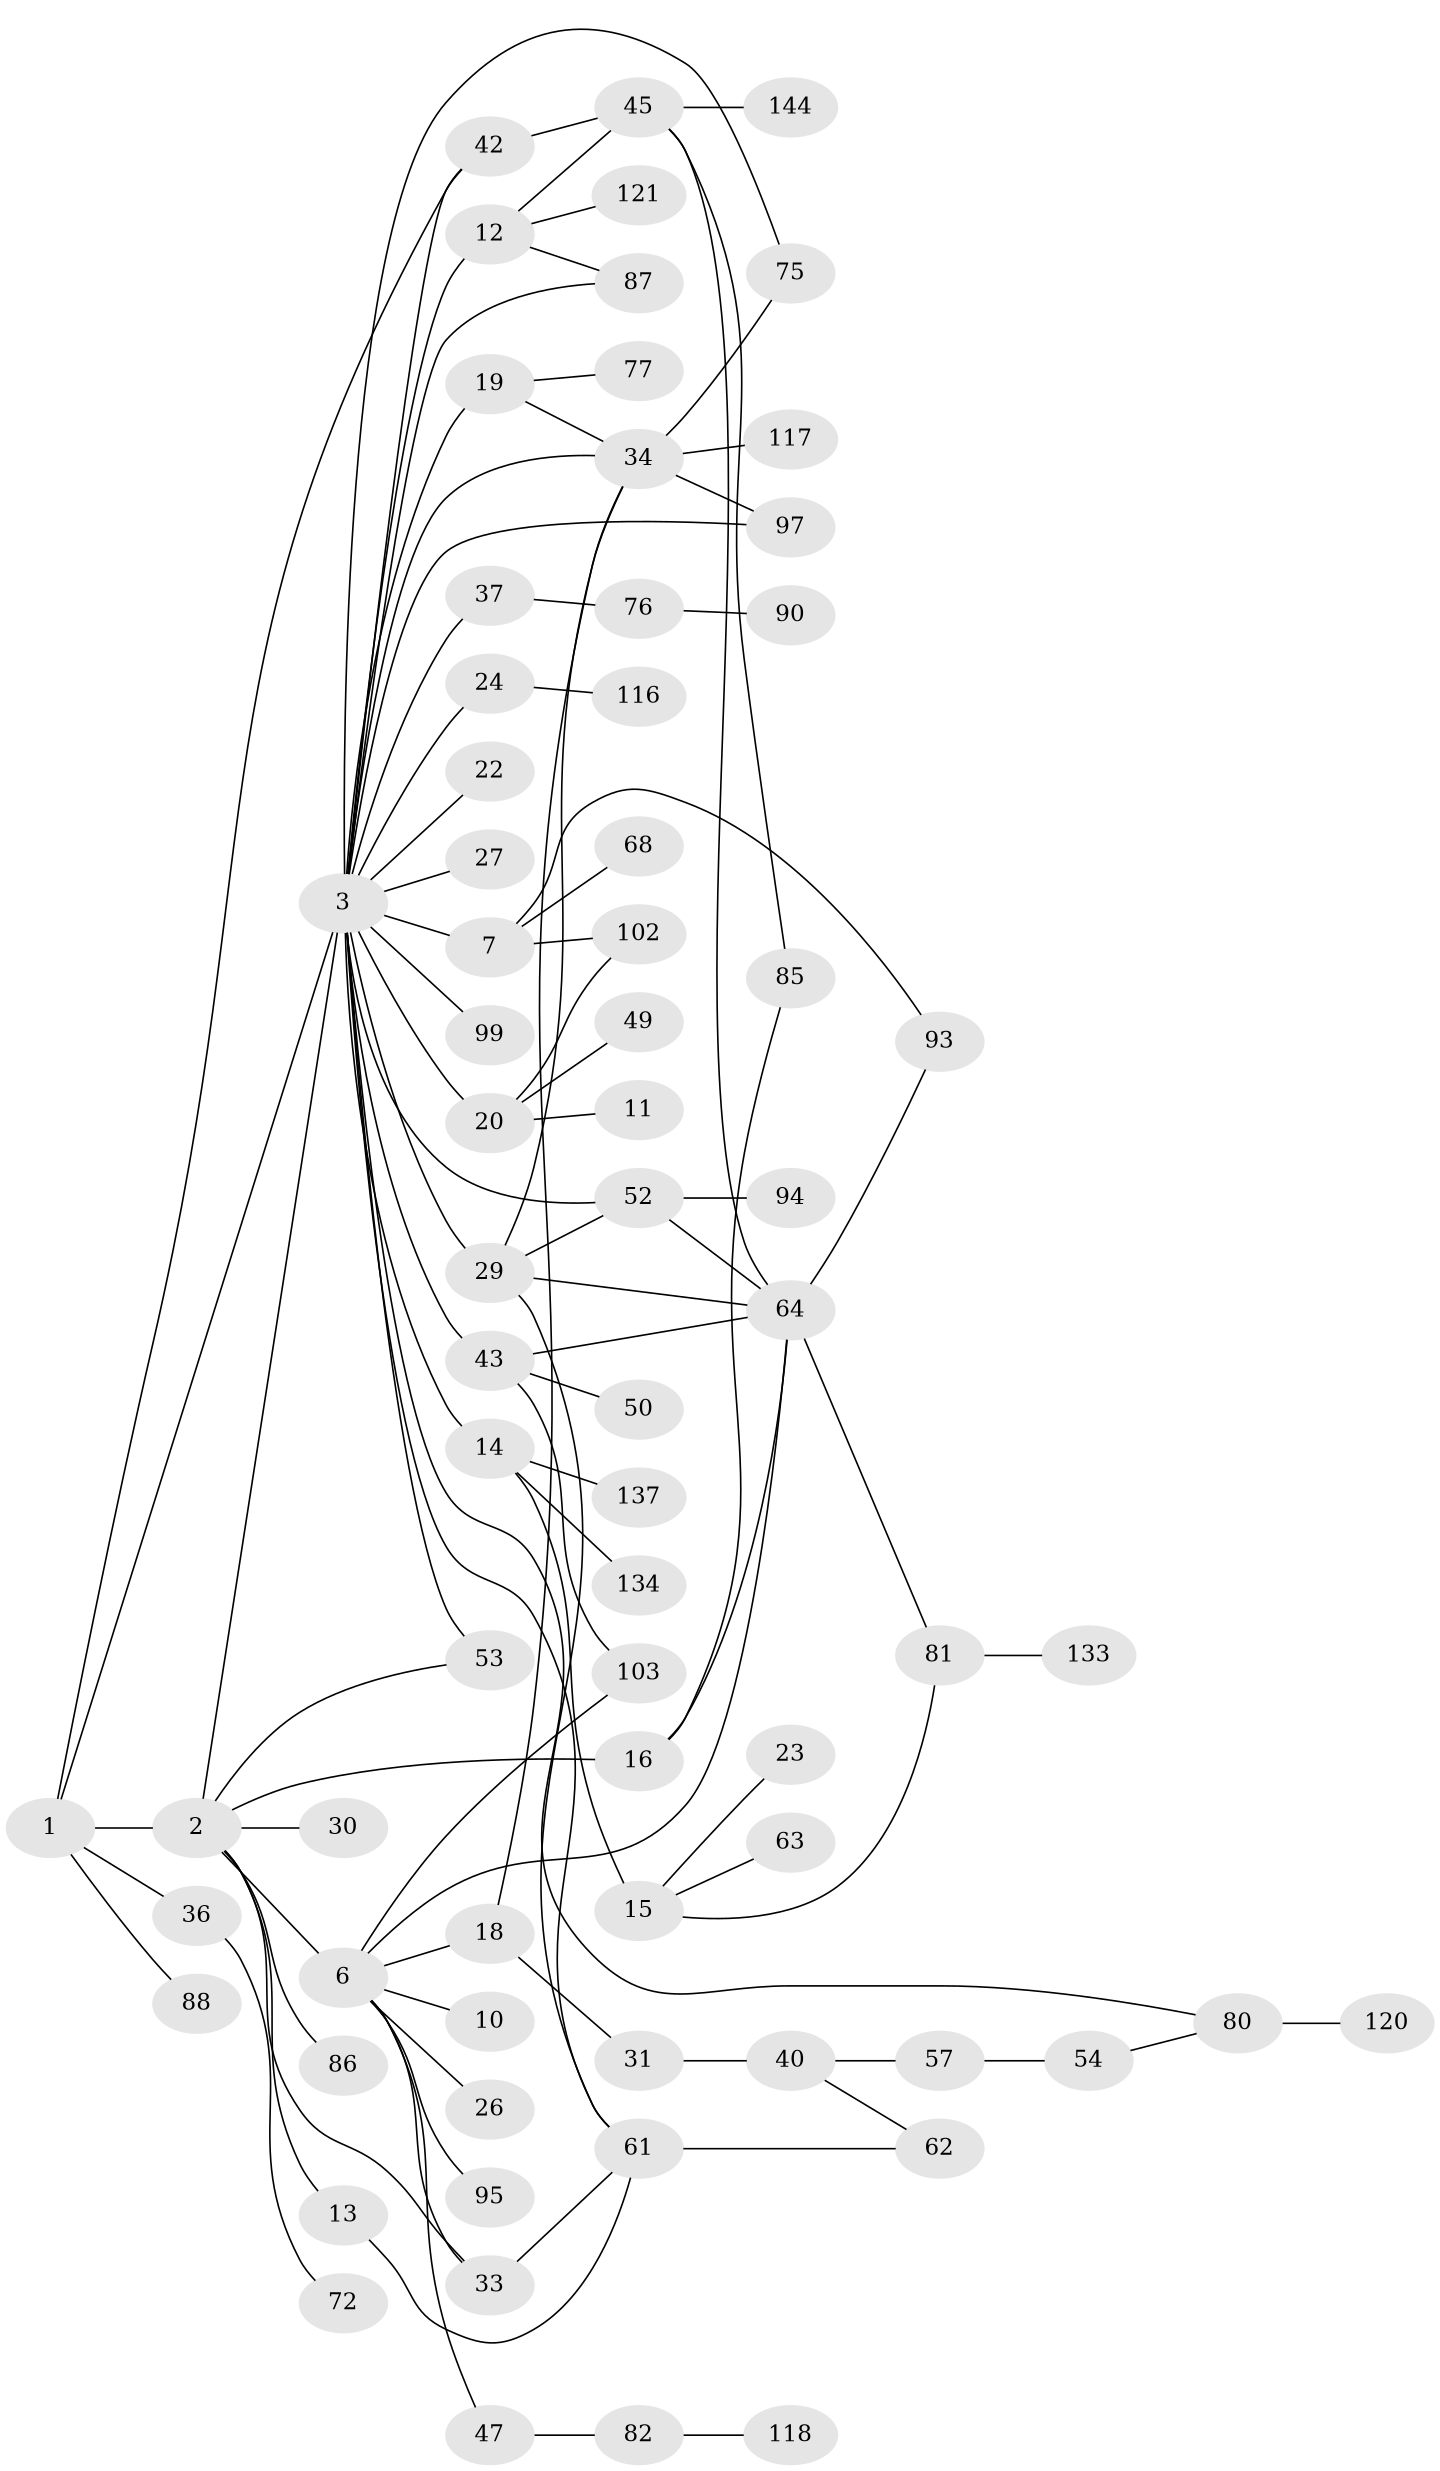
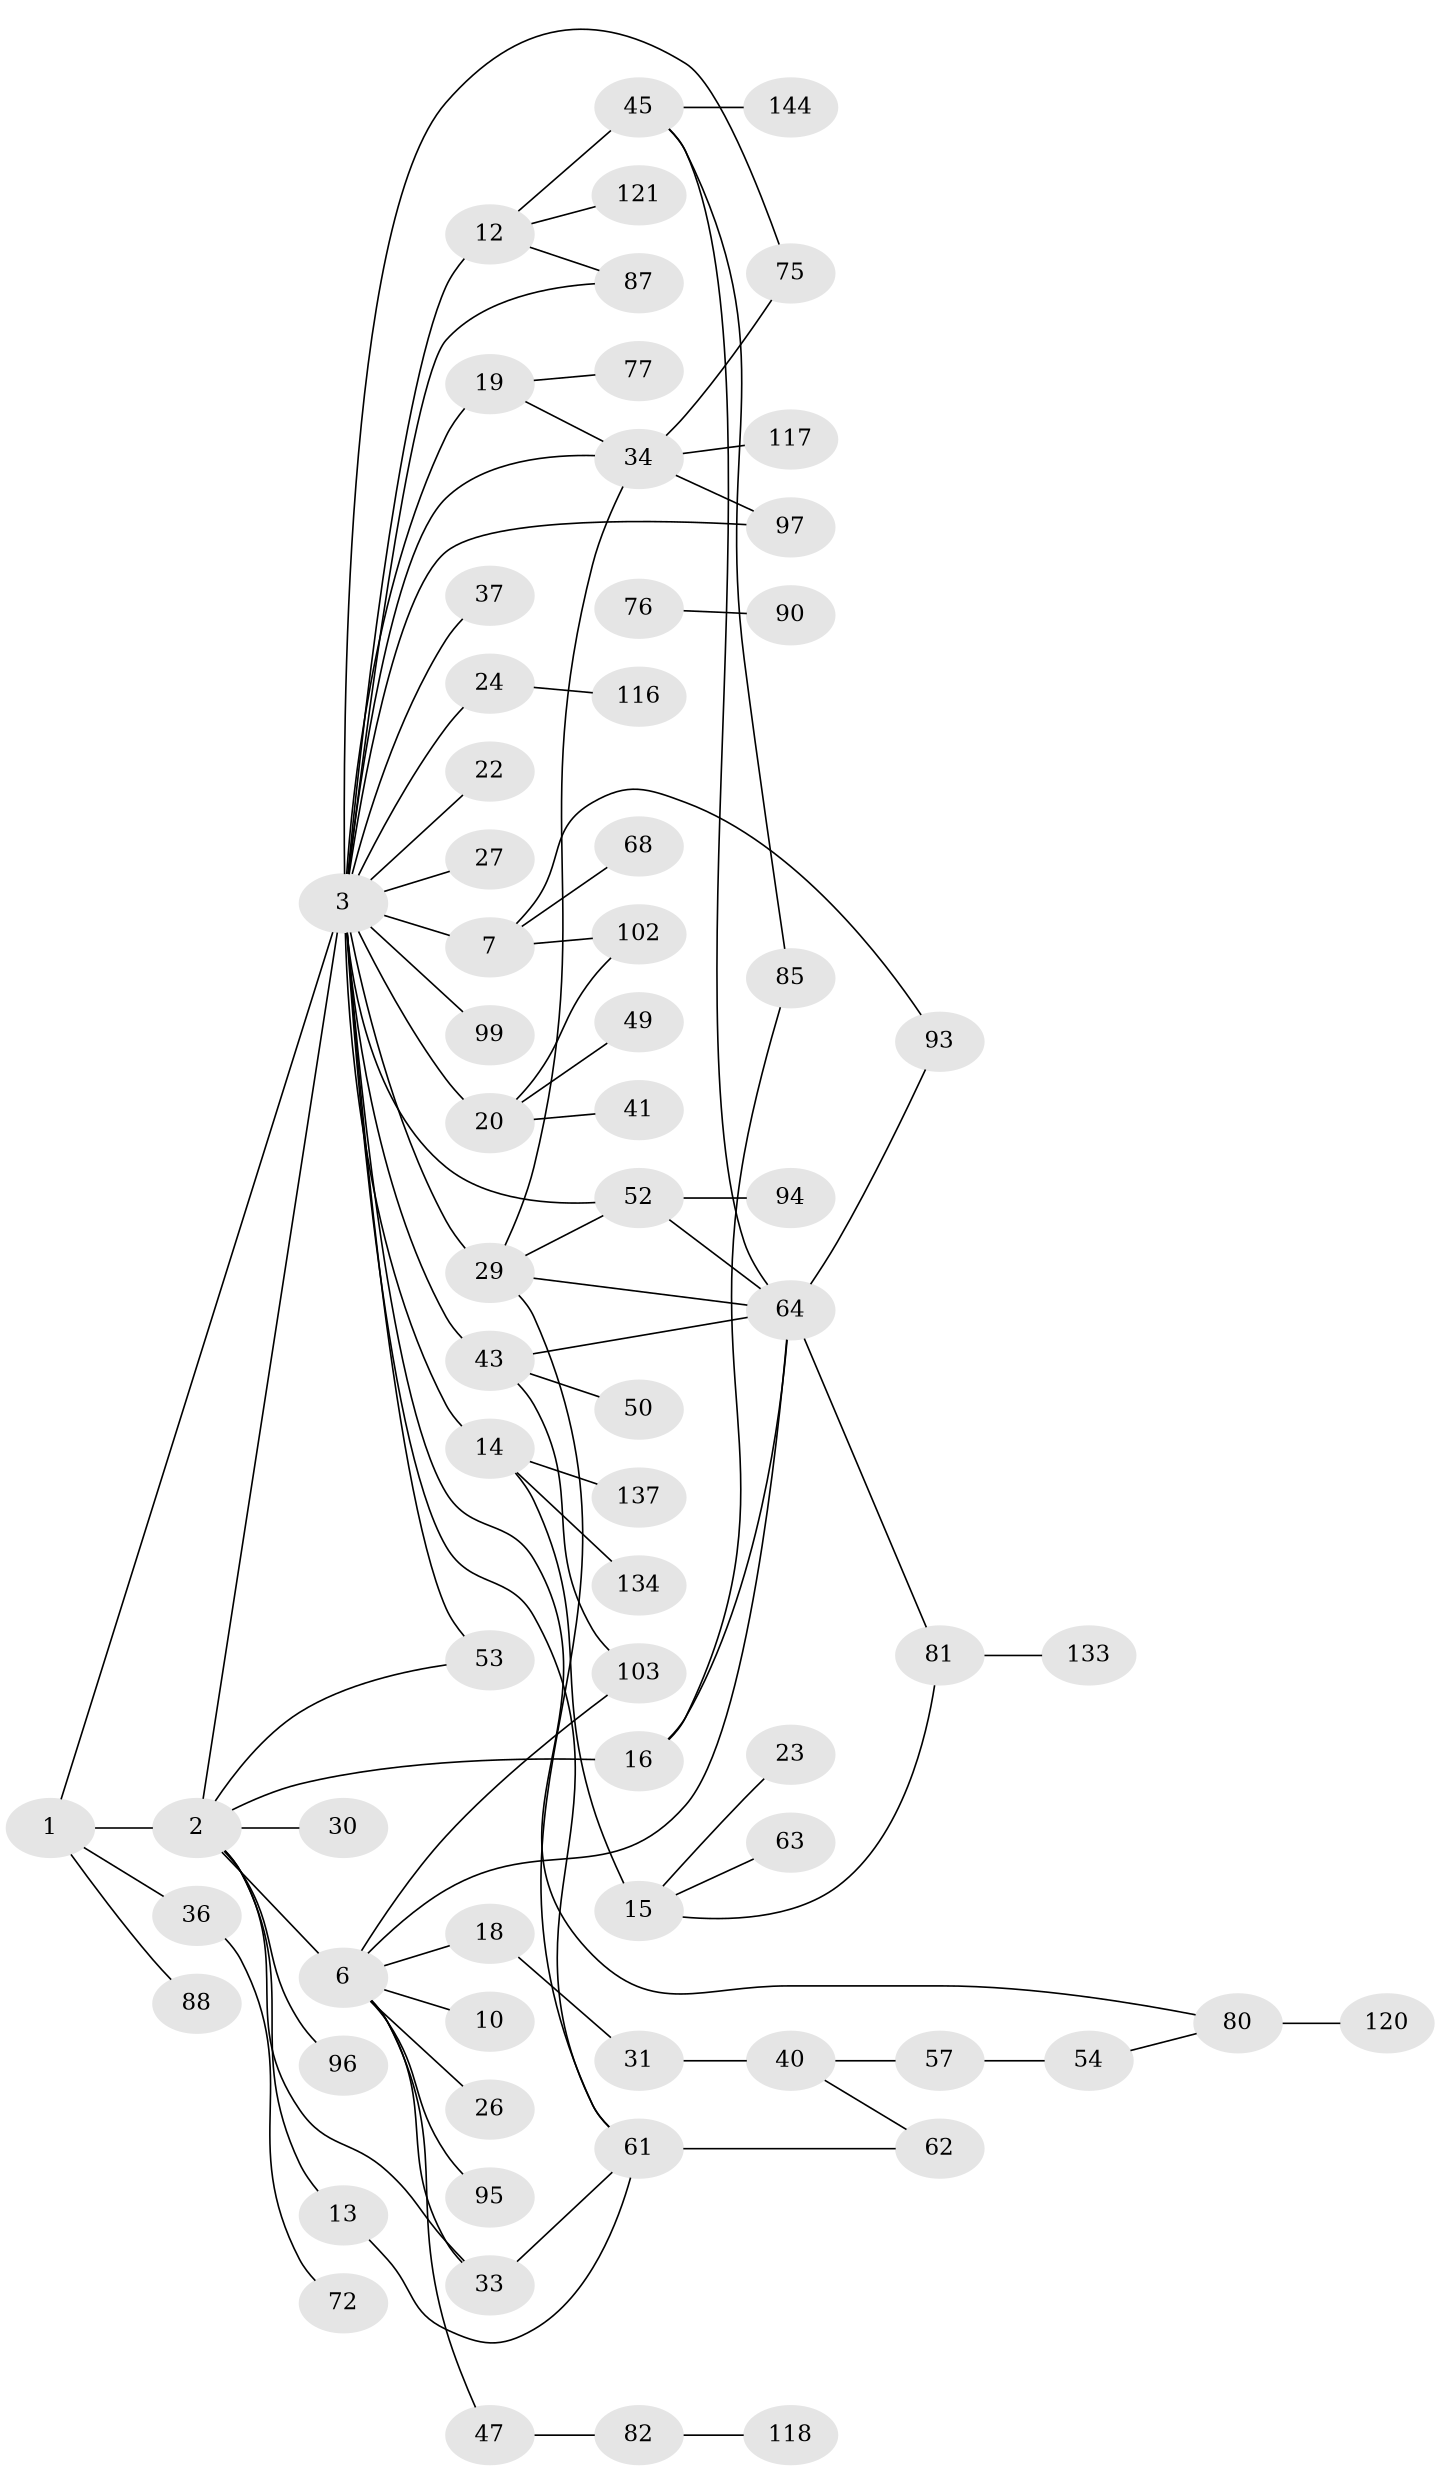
node "42": removed
edge "37" -- "76": removed
node "11": label "11" -> "41"
edge "34" -- "18": removed
node "86": label "86" -> "96"
